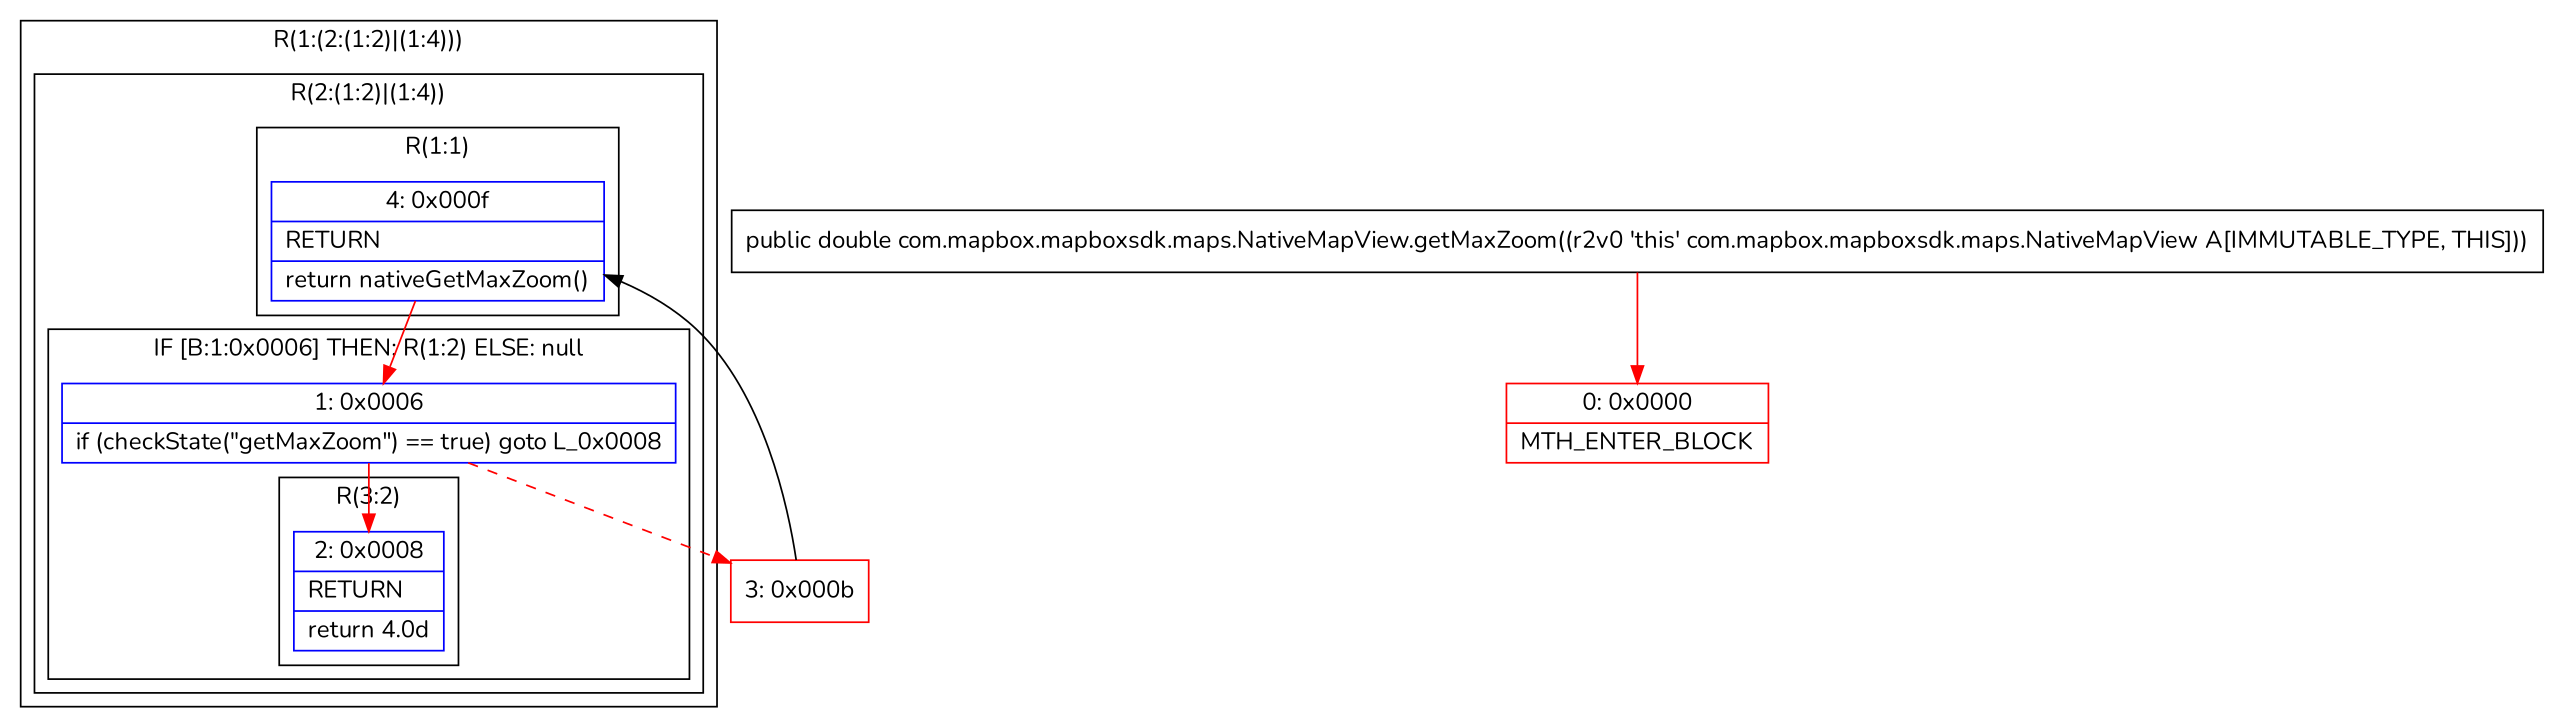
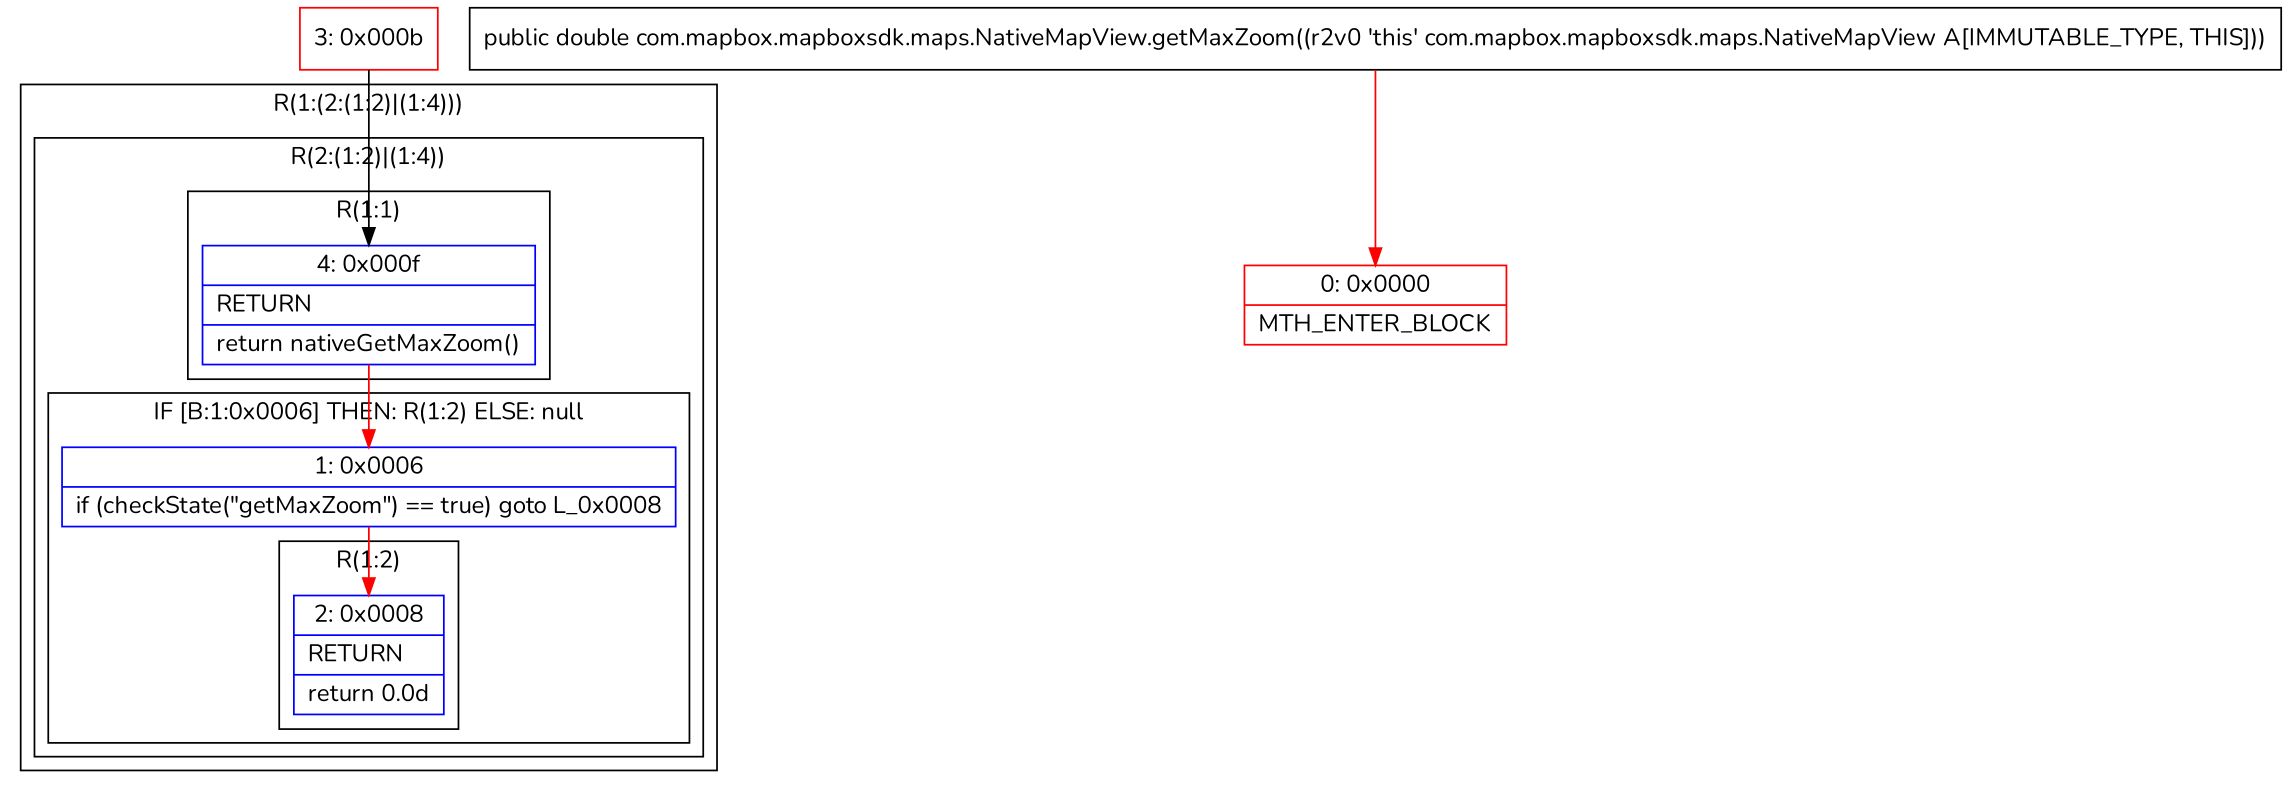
cluster "R(3:2)": label "R(3:2)" -> "R(1:2)"
edge "1: 0x0006" -> "3: 0x000b": removed
node "2: 0x0008": text "return 4.0d" -> "return 0.0d"
